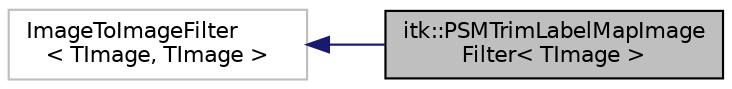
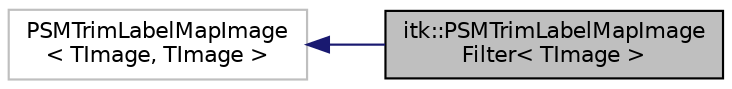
node "ImageToImageFilter < TImage, TImage >": label "ImageToImageFilter < TImage, TImage >" -> "PSMTrimLabelMapImage < TImage, TImage >"
